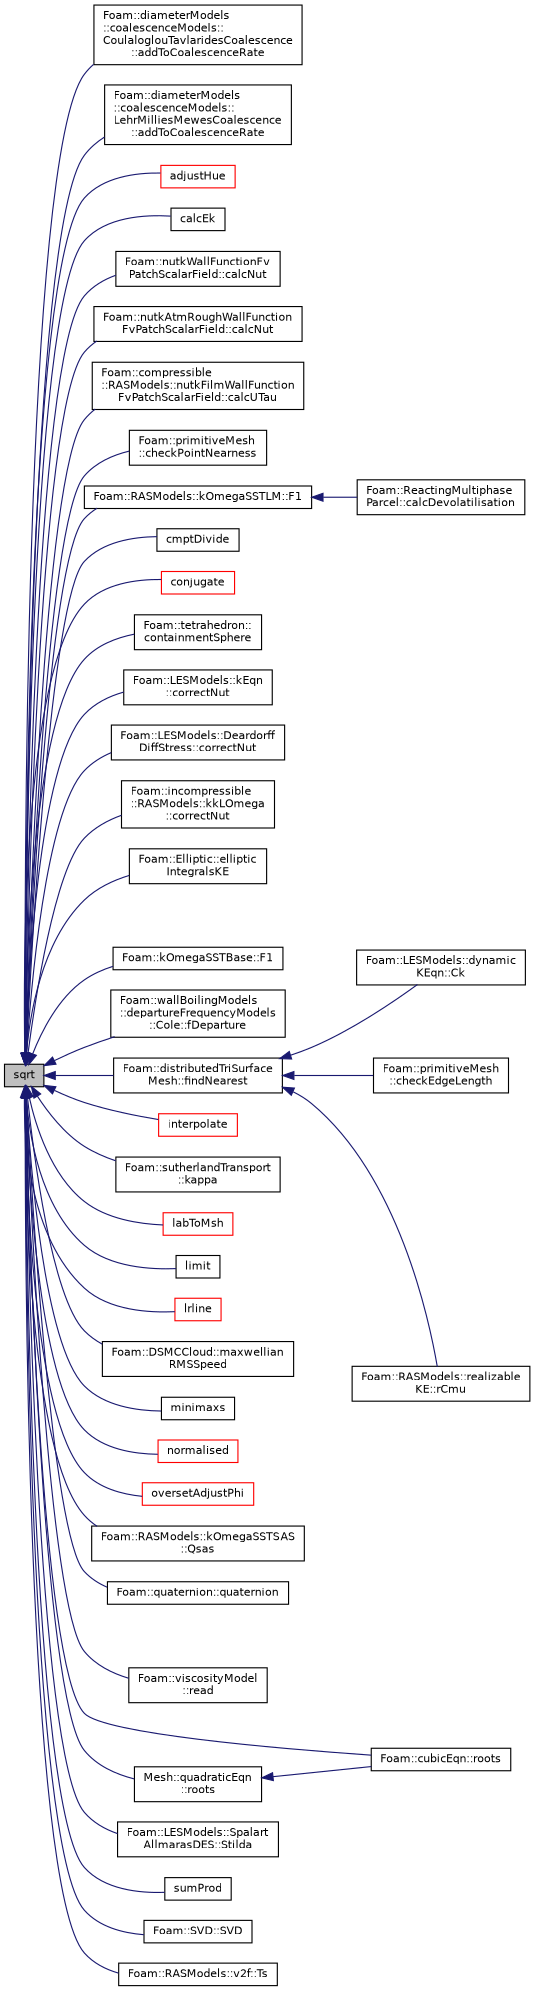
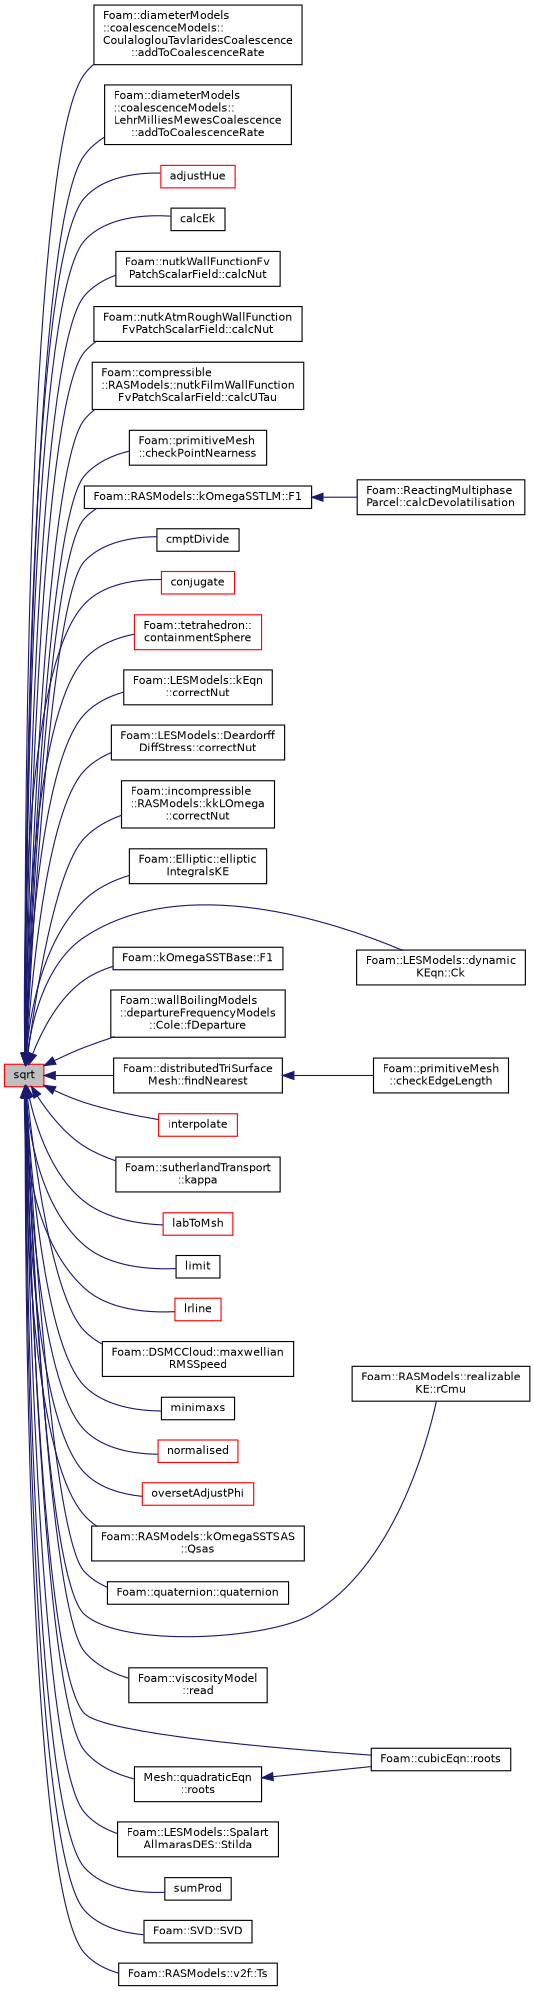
node "Foam::tetrahedron:: containmentSphere": color black -> red
edge "Foam::LESModels::dynamic KEqn::Ck" -> "Foam::distributedTriSurface Mesh::findNearest": now "Foam::LESModels::dynamic KEqn::Ck" -> "sqrt"
node "sqrt": color black -> red
edge "Foam::RASModels::realizable KE::rCmu" -> "Foam::distributedTriSurface Mesh::findNearest": now "Foam::RASModels::realizable KE::rCmu" -> "sqrt"
